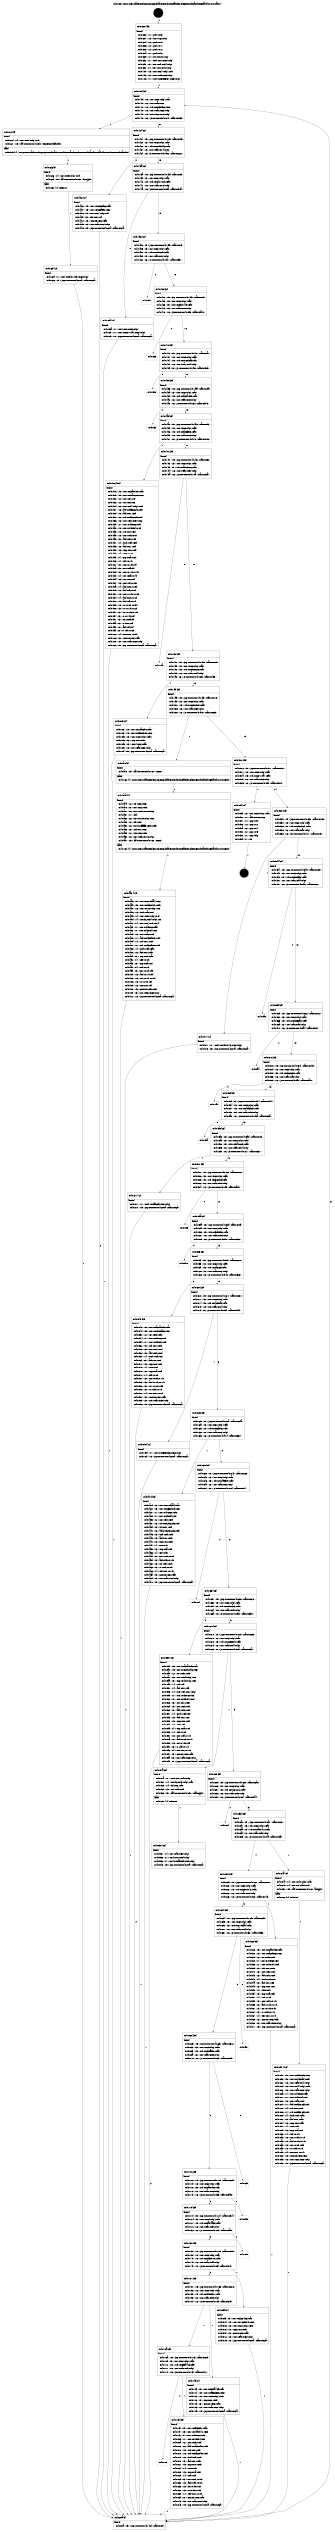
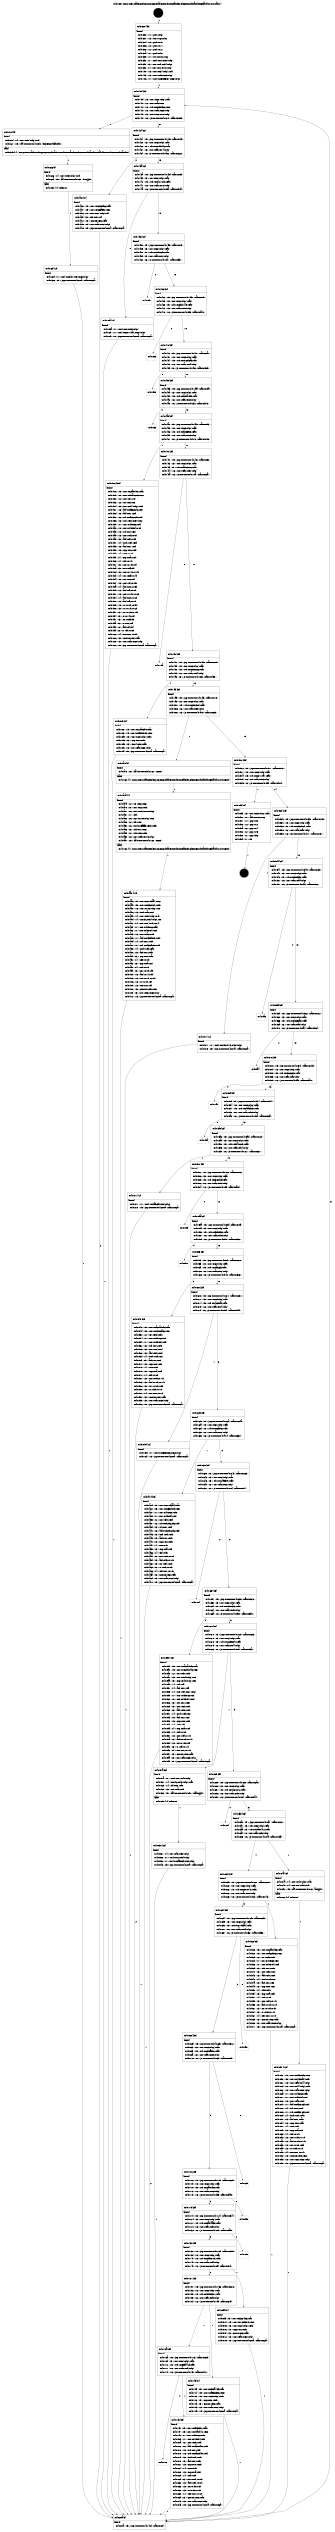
edge "0x401931 [23]" -> "0x40200a [5]": added, label "1"
